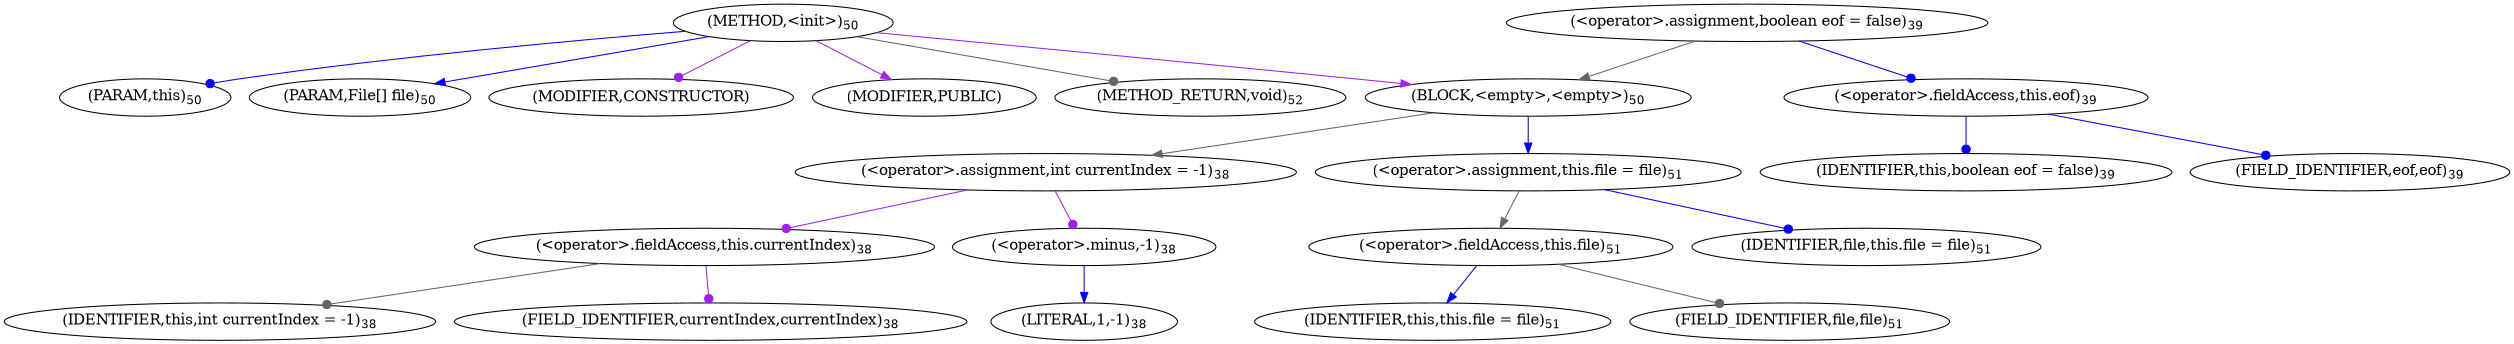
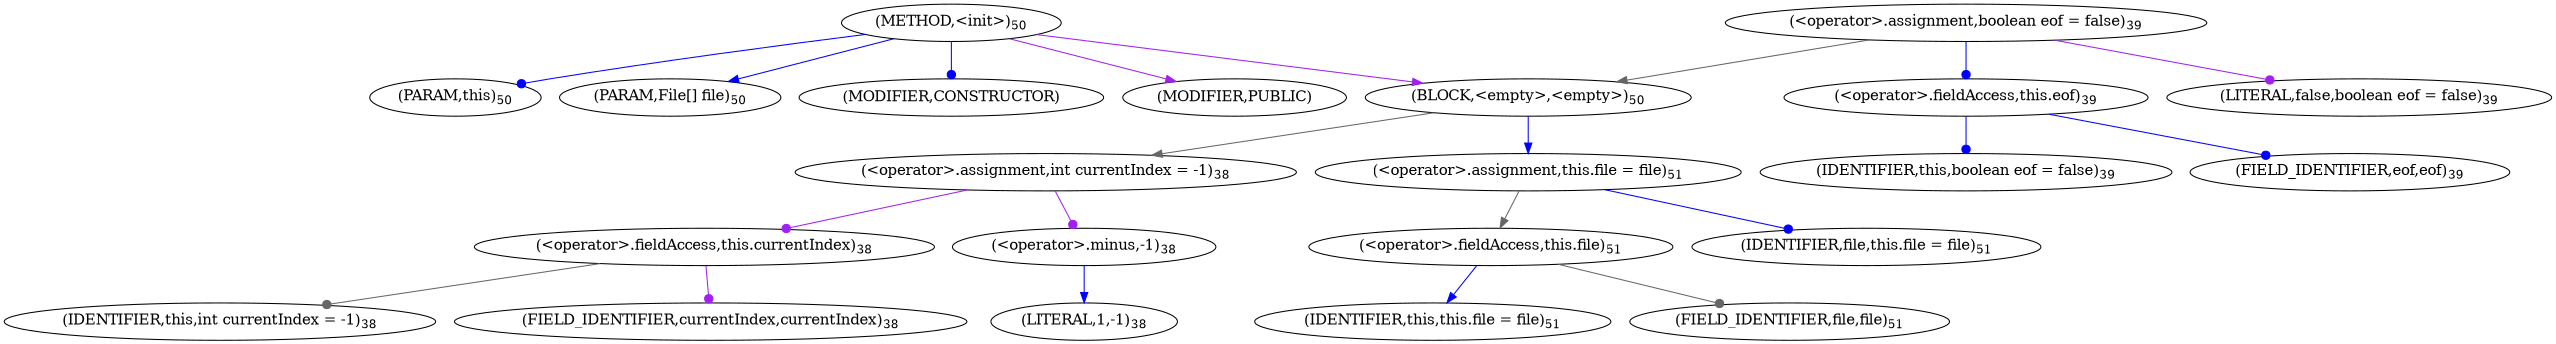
edge "(METHOD,<init>)" -> "(MODIFIER,CONSTRUCTOR)": color purple -> blue
node "(METHOD_RETURN,void)": removed
node "(LITERAL,false,boolean eof = false)": added
